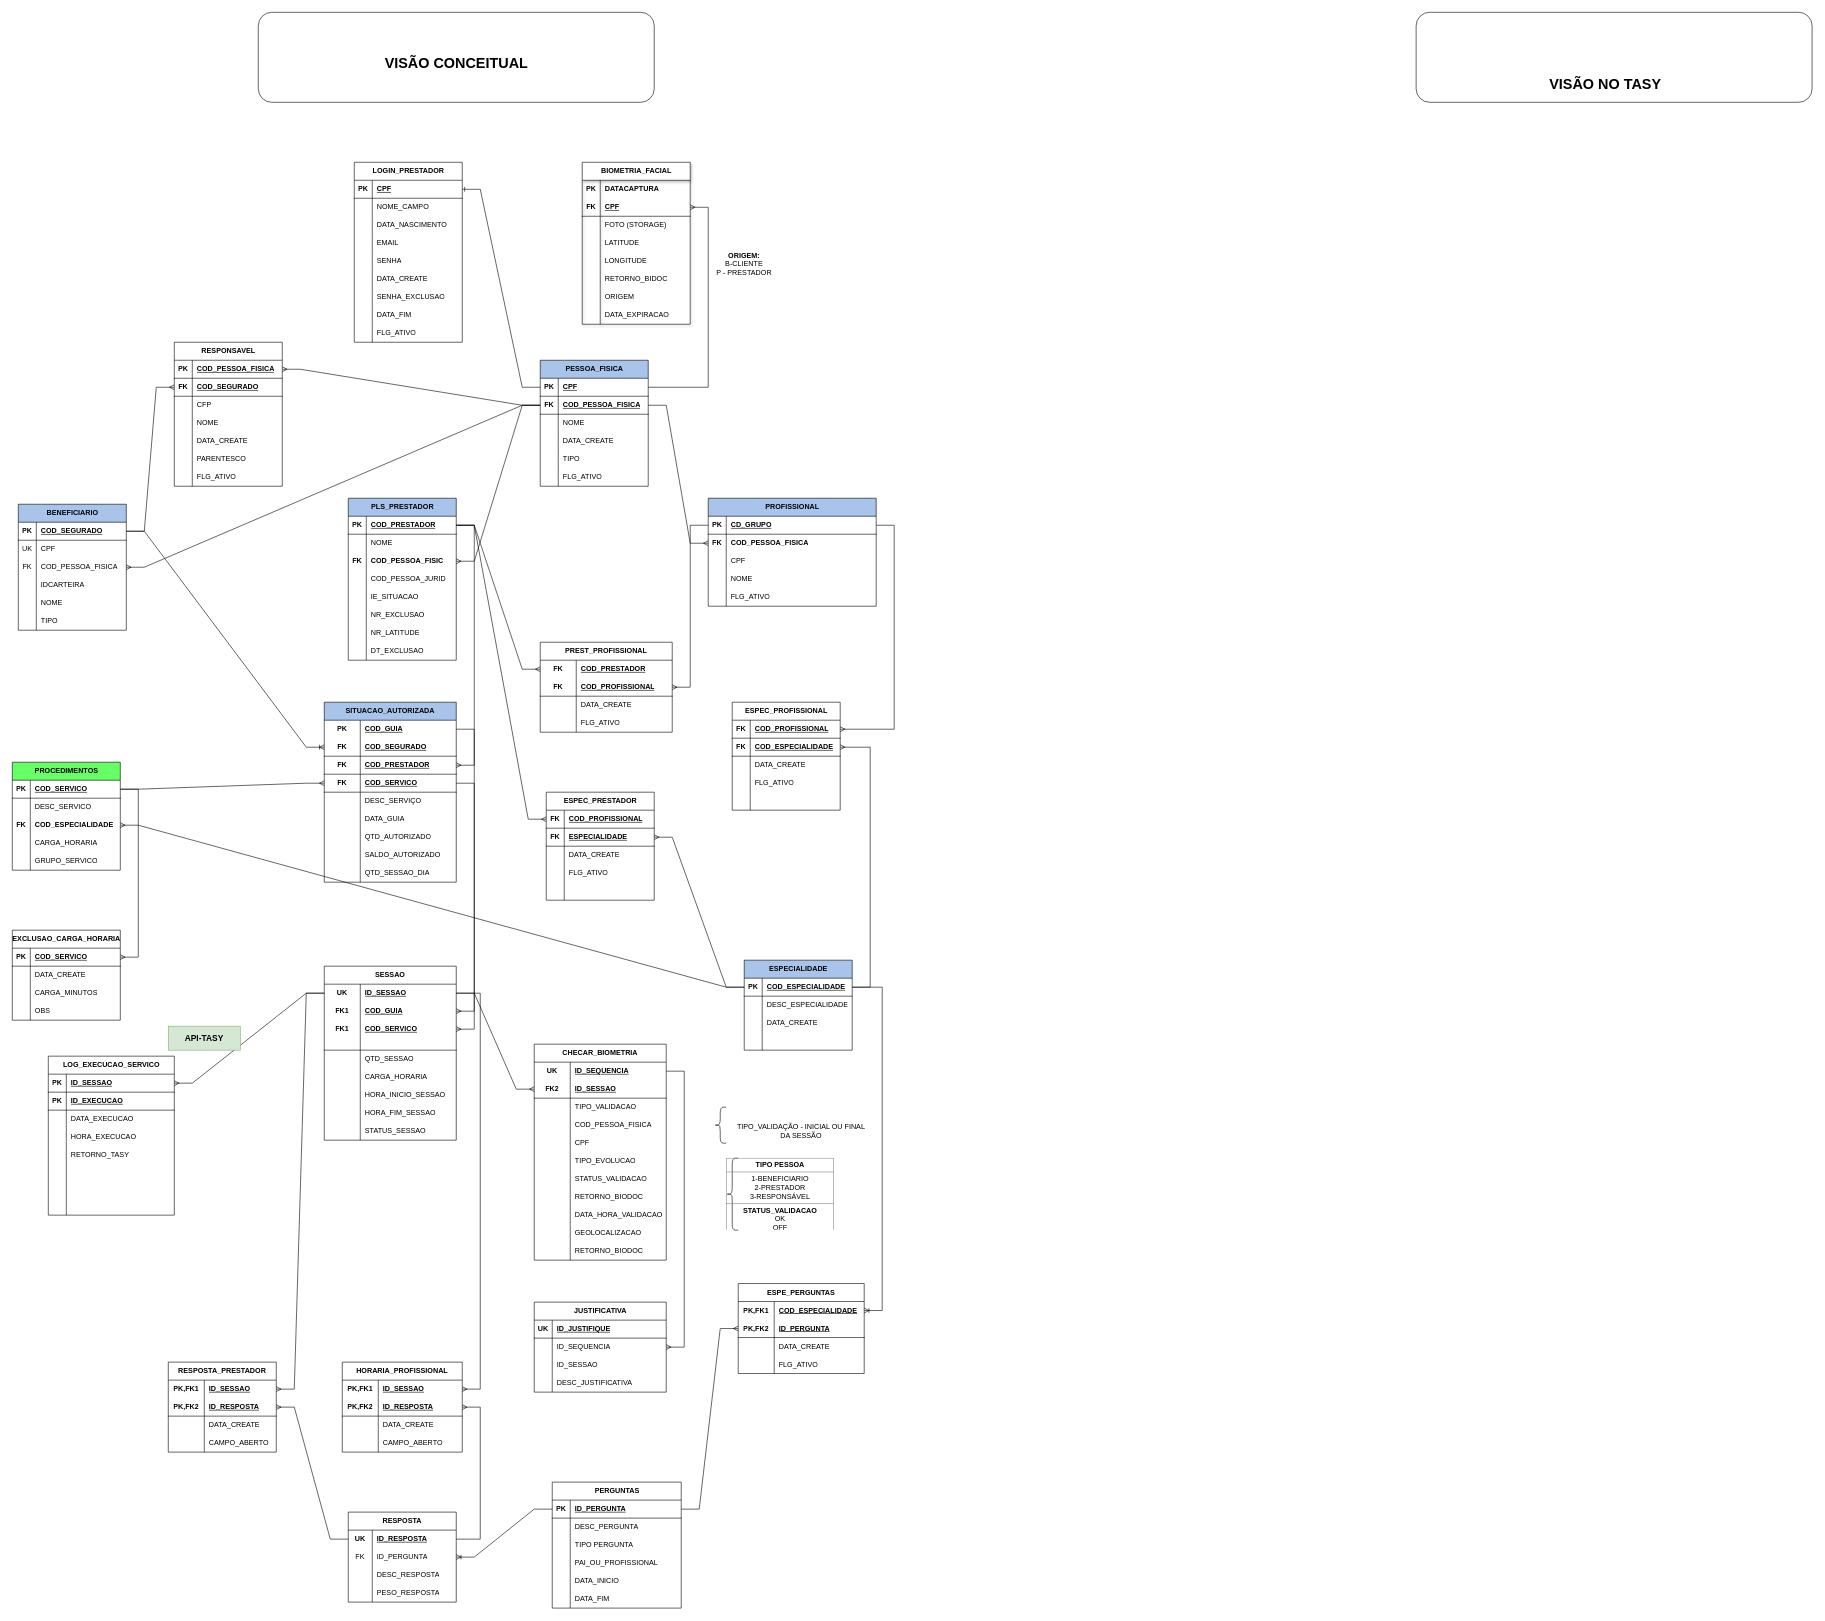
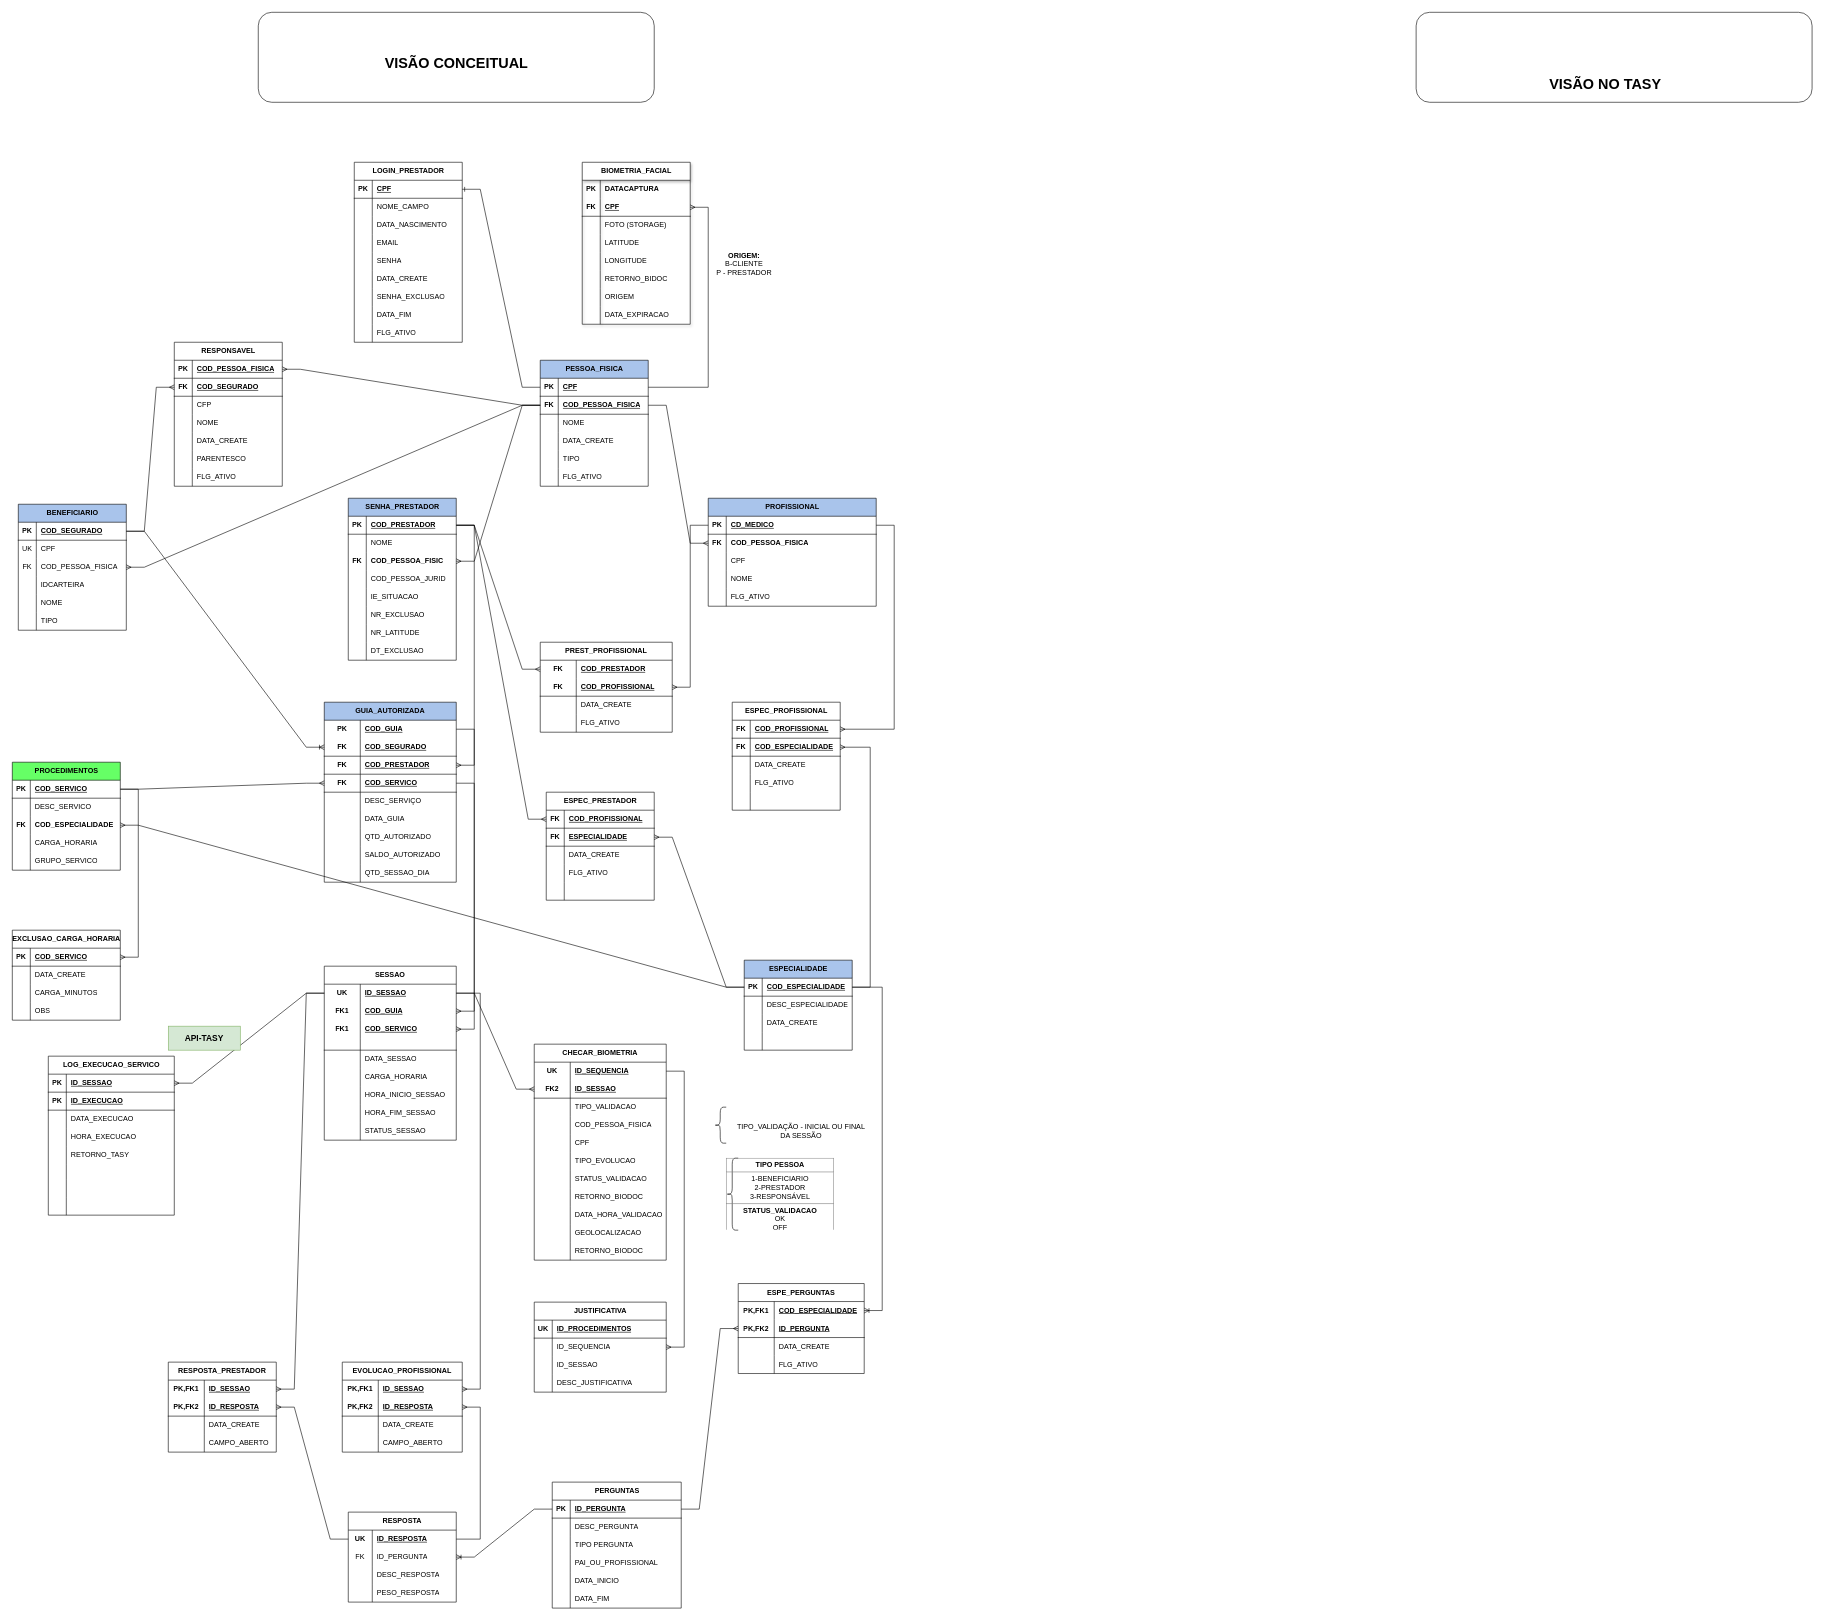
node "PLS_PRESTADOR": label "PLS_PRESTADOR" -> "SENHA_PRESTADOR"
node "CD_GRUPO": label "CD_GRUPO" -> "CD_MEDICO"
node "SITUACAO_AUTORIZADA": label "SITUACAO_AUTORIZADA" -> "GUIA_AUTORIZADA"
node "QTD_SESSAO": label "QTD_SESSAO" -> "DATA_SESSAO"
node "ID_JUSTIFIQUE": label "ID_JUSTIFIQUE" -> "ID_PROCEDIMENTOS"
node "HORARIA_PROFISSIONAL": label "HORARIA_PROFISSIONAL" -> "EVOLUCAO_PROFISSIONAL"
